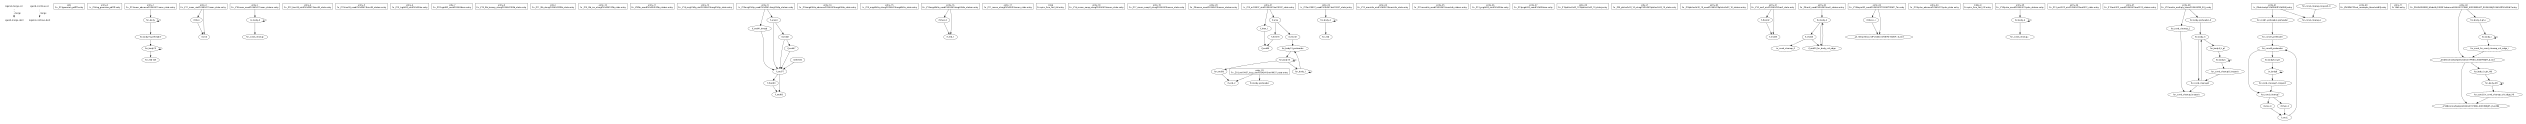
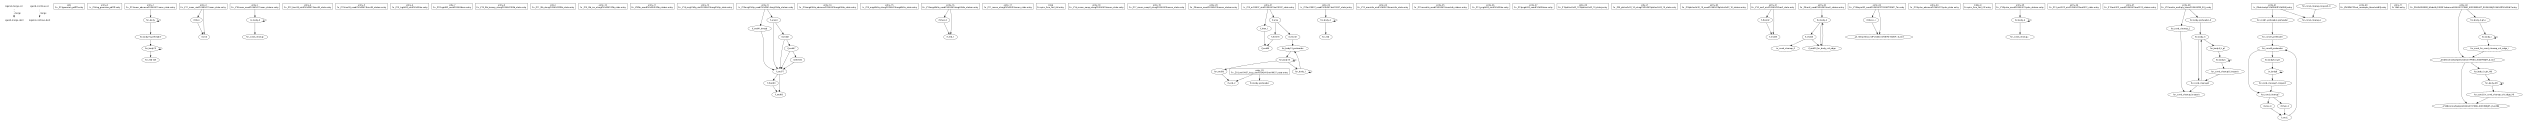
edge "if_end47" -> "if_then50": added
